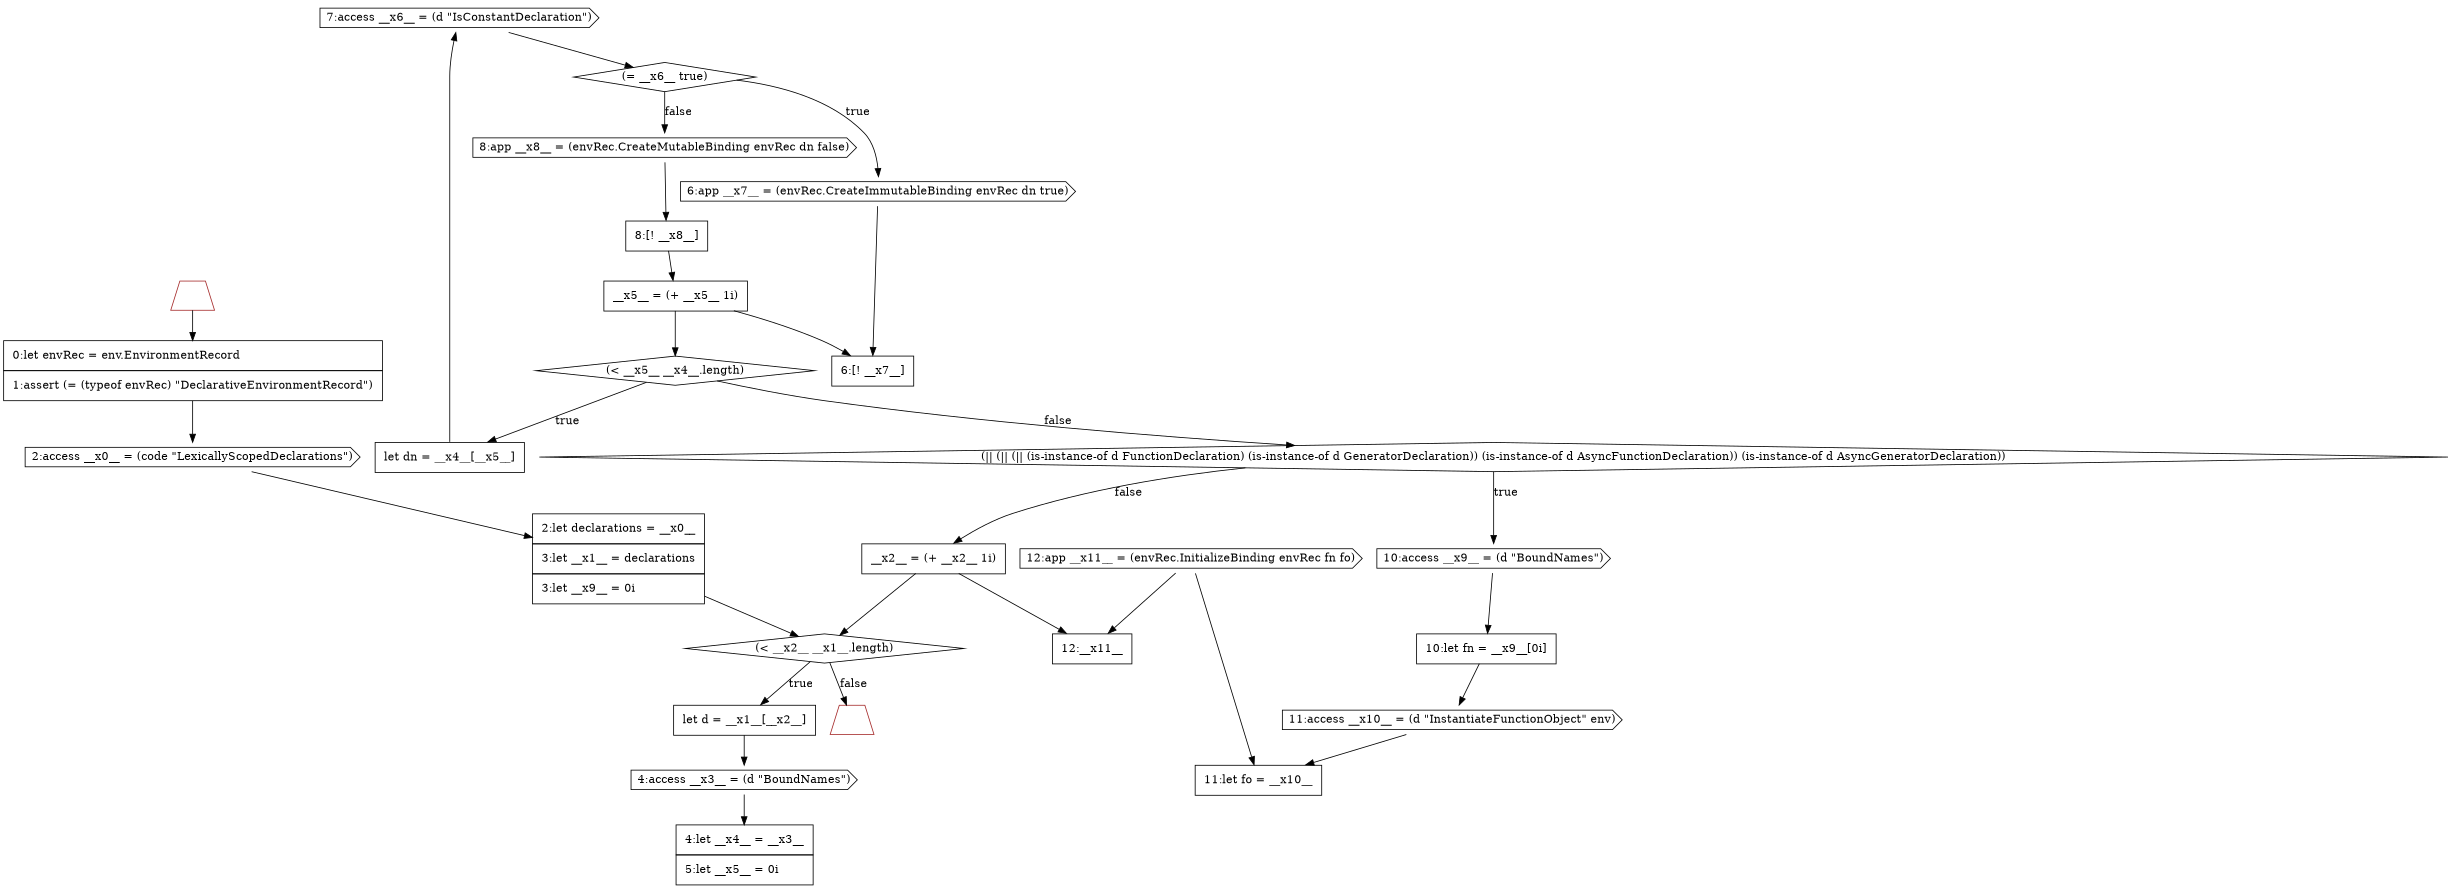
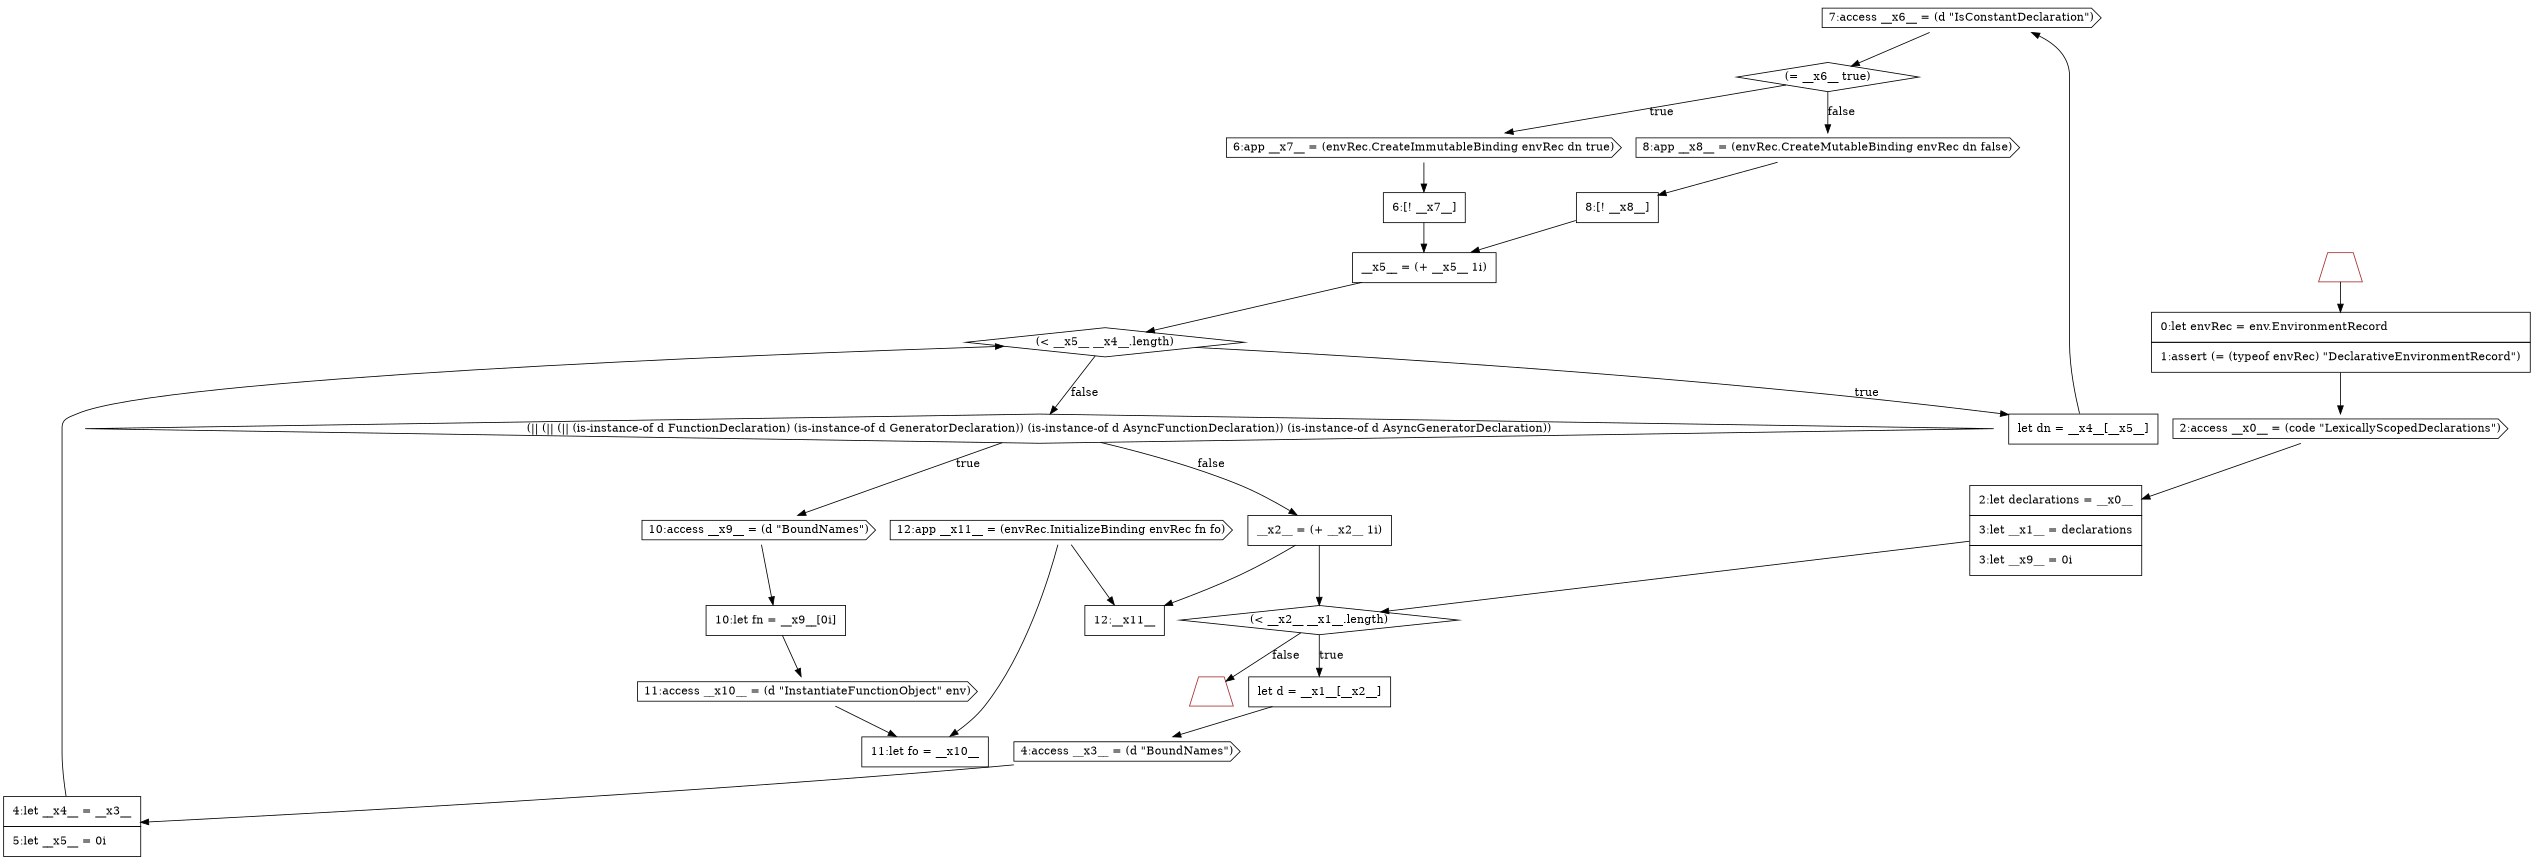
edge "__x5__ = (+ __x5__ 1i)" -> "6:[! __x7__]": reversed
edge "4:let __x4__ = __x3__" -> "(< __x5__ __x4__.length)": added
